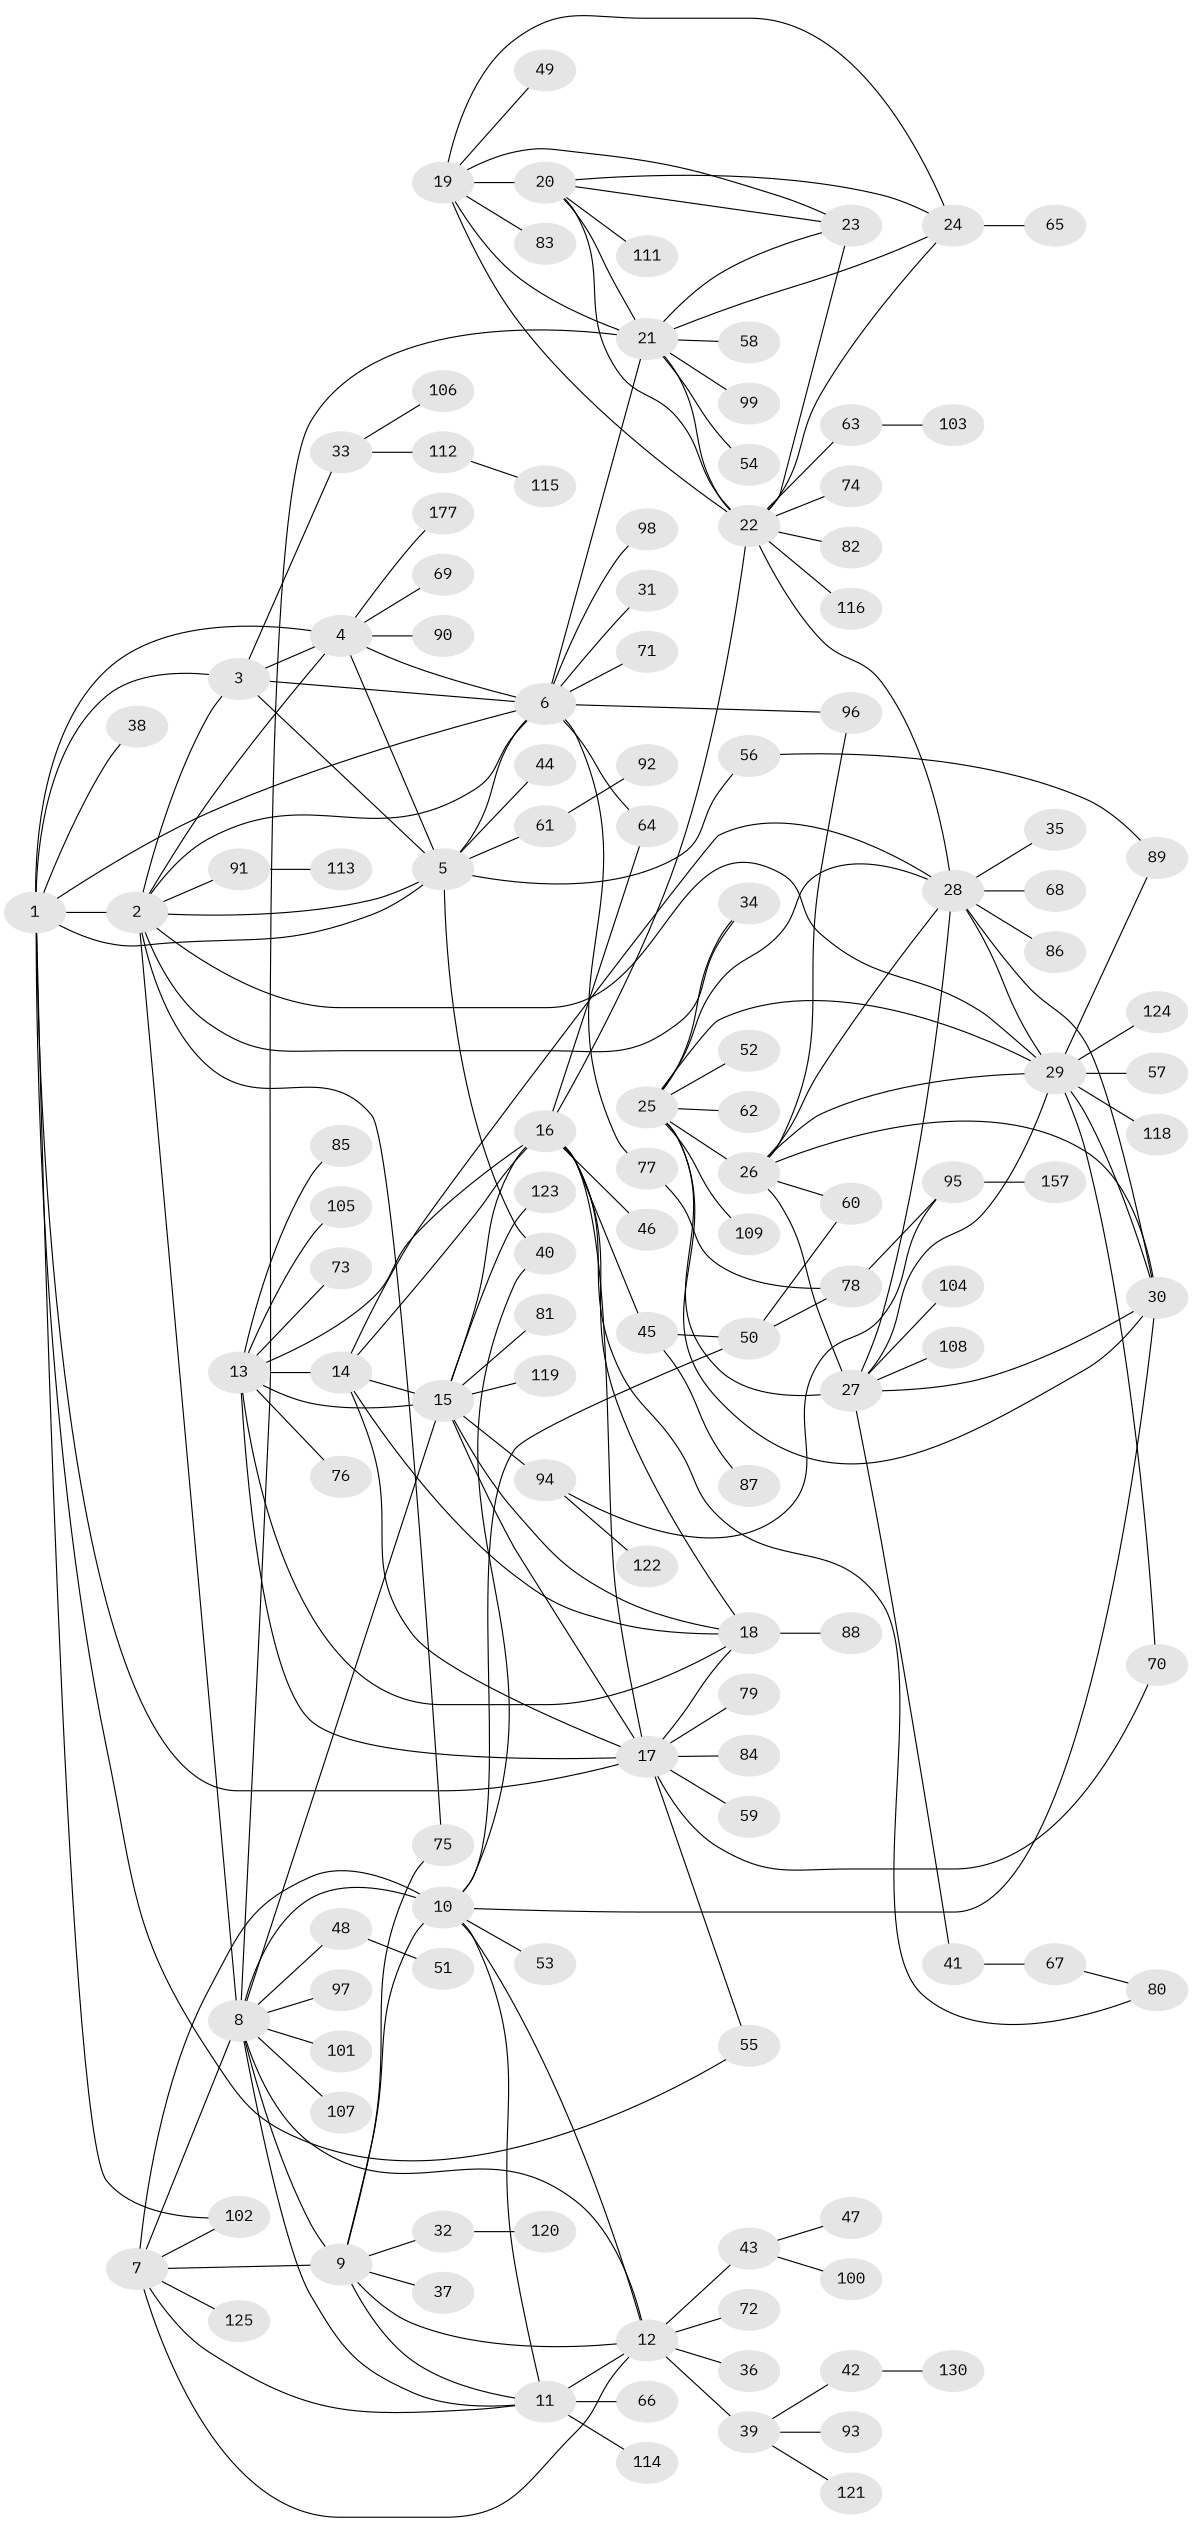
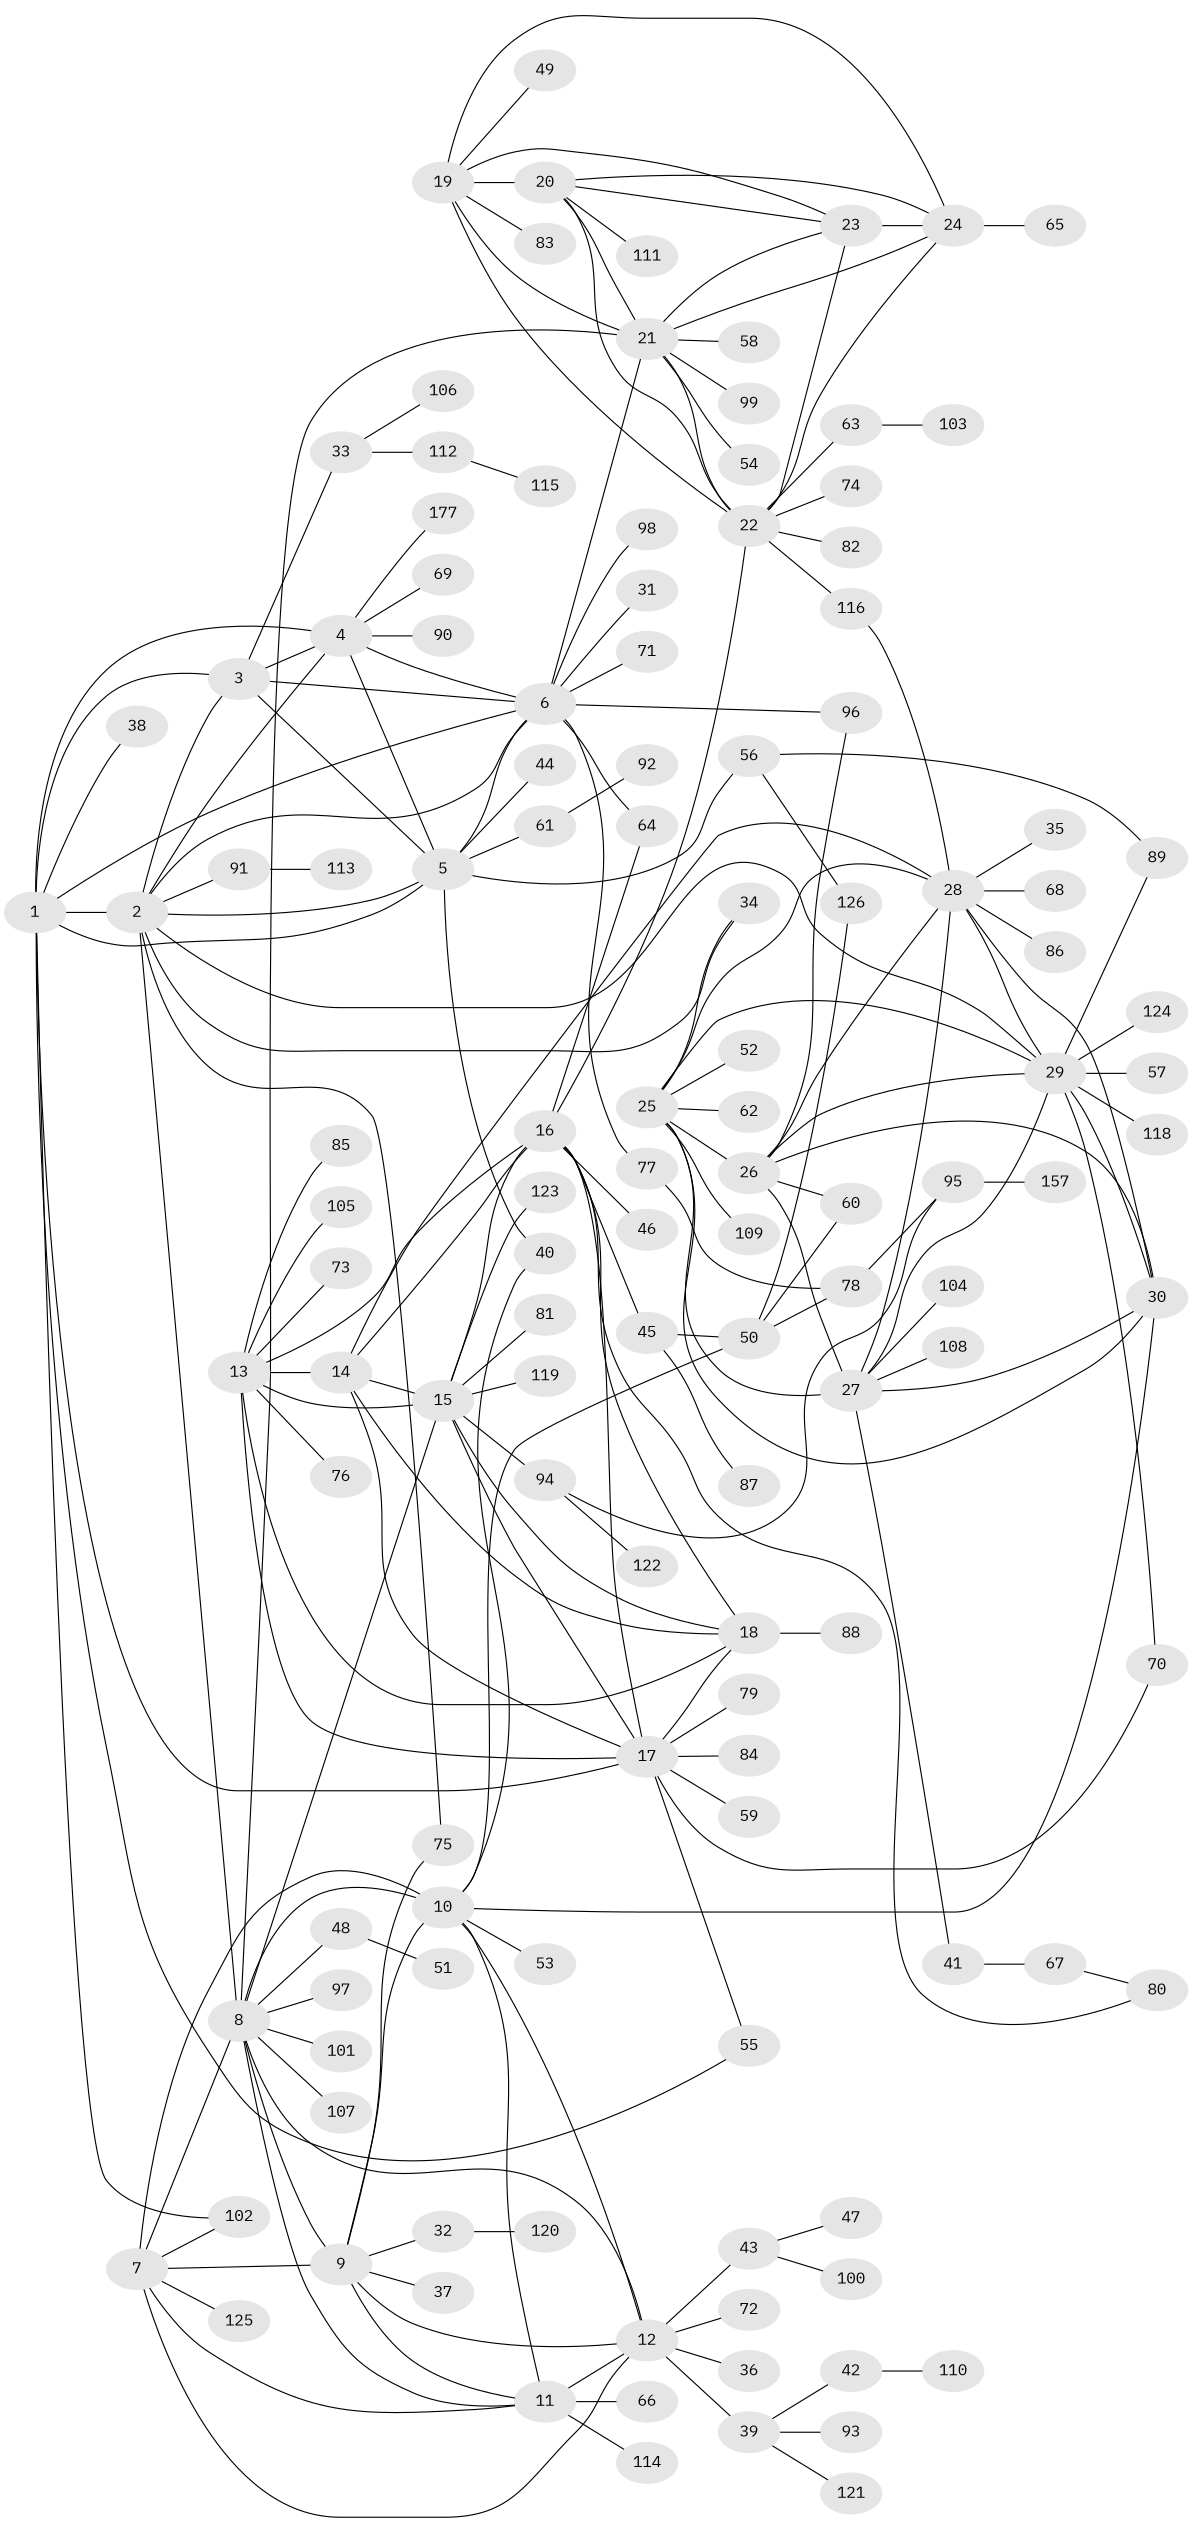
edge "23" -- "24": added
edge "22" -- "28": now "116" -- "28"
node "126": added
node "130": label "130" -> "110"
